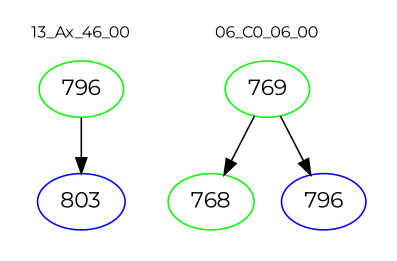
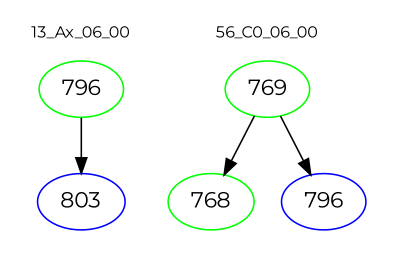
cluster "13_Ax_46_00": label "13_Ax_46_00" -> "13_Ax_06_00"
cluster "06_C0_06_00": label "06_C0_06_00" -> "56_C0_06_00"
